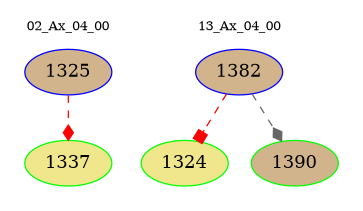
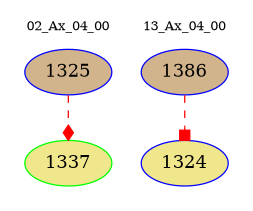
node "1382": label "1382" -> "1386"
node "1324": color green -> blue
node "1390": removed
